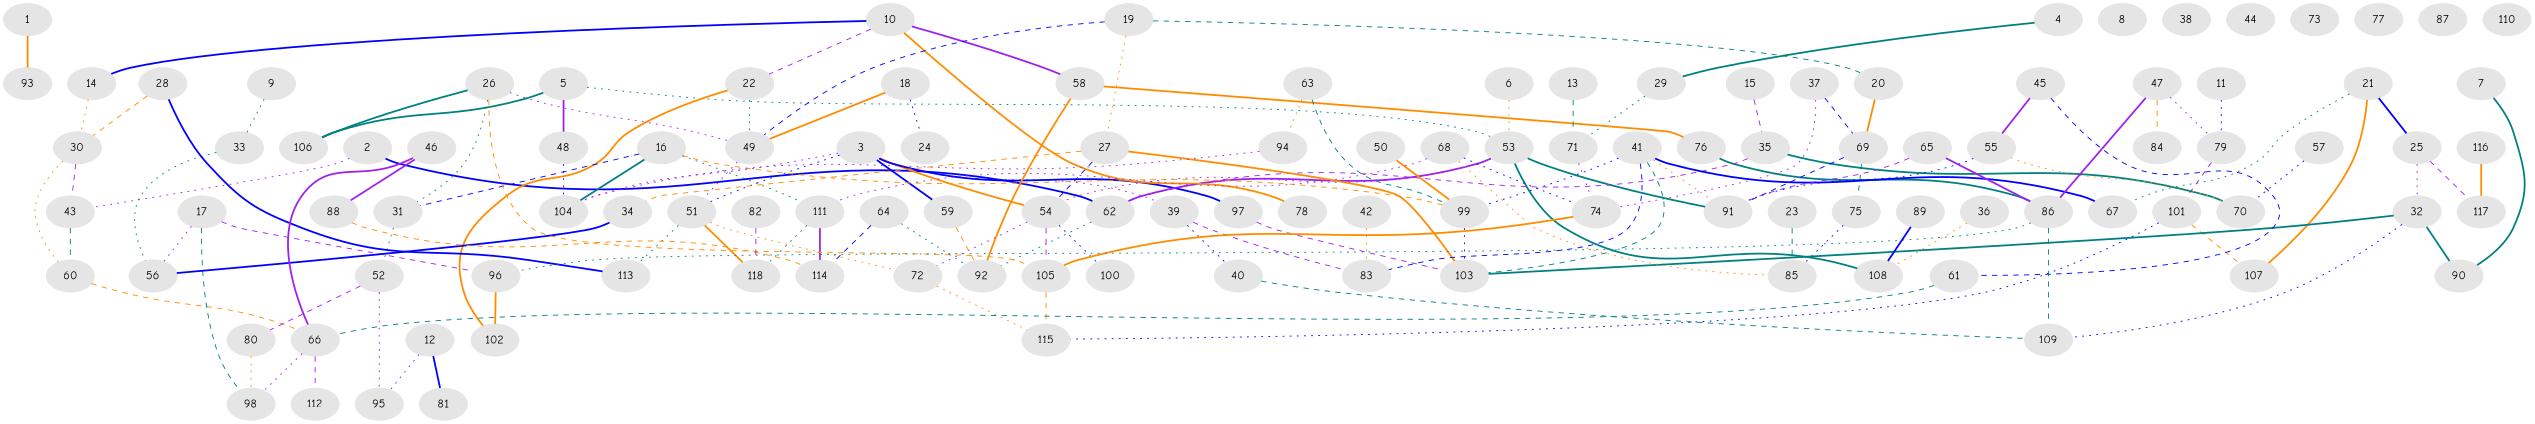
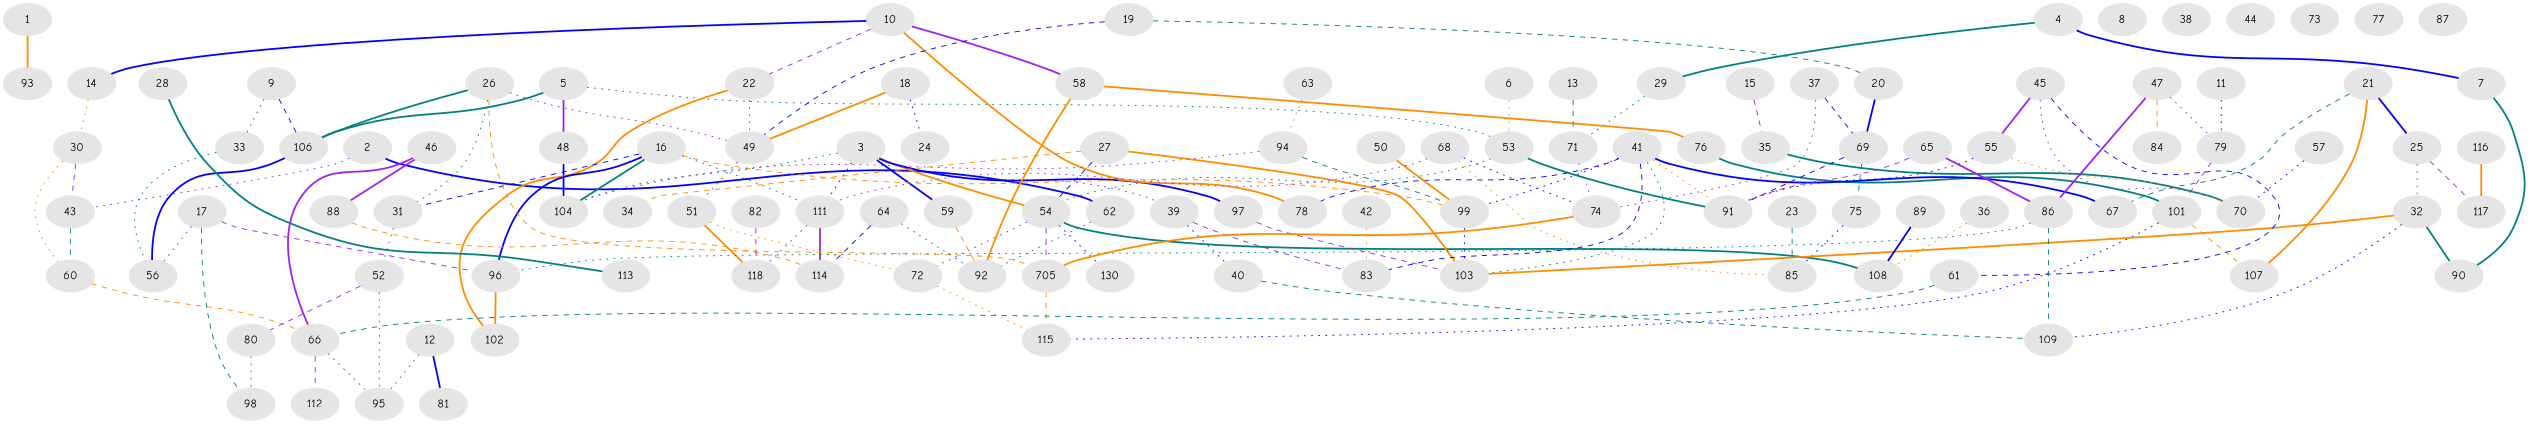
node "110": removed
edge "4" -- "7": added
edge "19" -- "27": removed
edge "28" -- "30": removed
edge "9" -- "106": added
edge "20" -- "69": color darkorange -> blue
edge "21" -- "67": style dotted -> dashed
edge "63" -- "99": now "94" -- "99"
edge "3" -- "104": color purple -> teal
edge "3" -- "51": now "3" -- "111"
edge "48" -- "104": style dotted -> bold
edge "53" -- "54": color purple -> teal
edge "53" -- "62": removed
edge "35" -- "62": removed
edge "41" -- "78": added
edge "76" -- "86": now "76" -- "101"
edge "45" -- "70": added
edge "16" -- "96": added
edge "51" -- "113": removed
edge "111" -- "118": color teal -> purple
edge "28" -- "113": color blue -> teal
edge "32" -- "103": color teal -> darkorange
edge "41" -- "103": style dashed -> dotted
edge "34" -- "56": now "106" -- "56"
edge "53" -- "108": now "54" -- "108"
node "105": label "105" -> "705"
node "100": label "100" -> "130"
edge "80" -- "98": color darkorange -> purple
edge "66" -- "98": now "66" -- "95"
